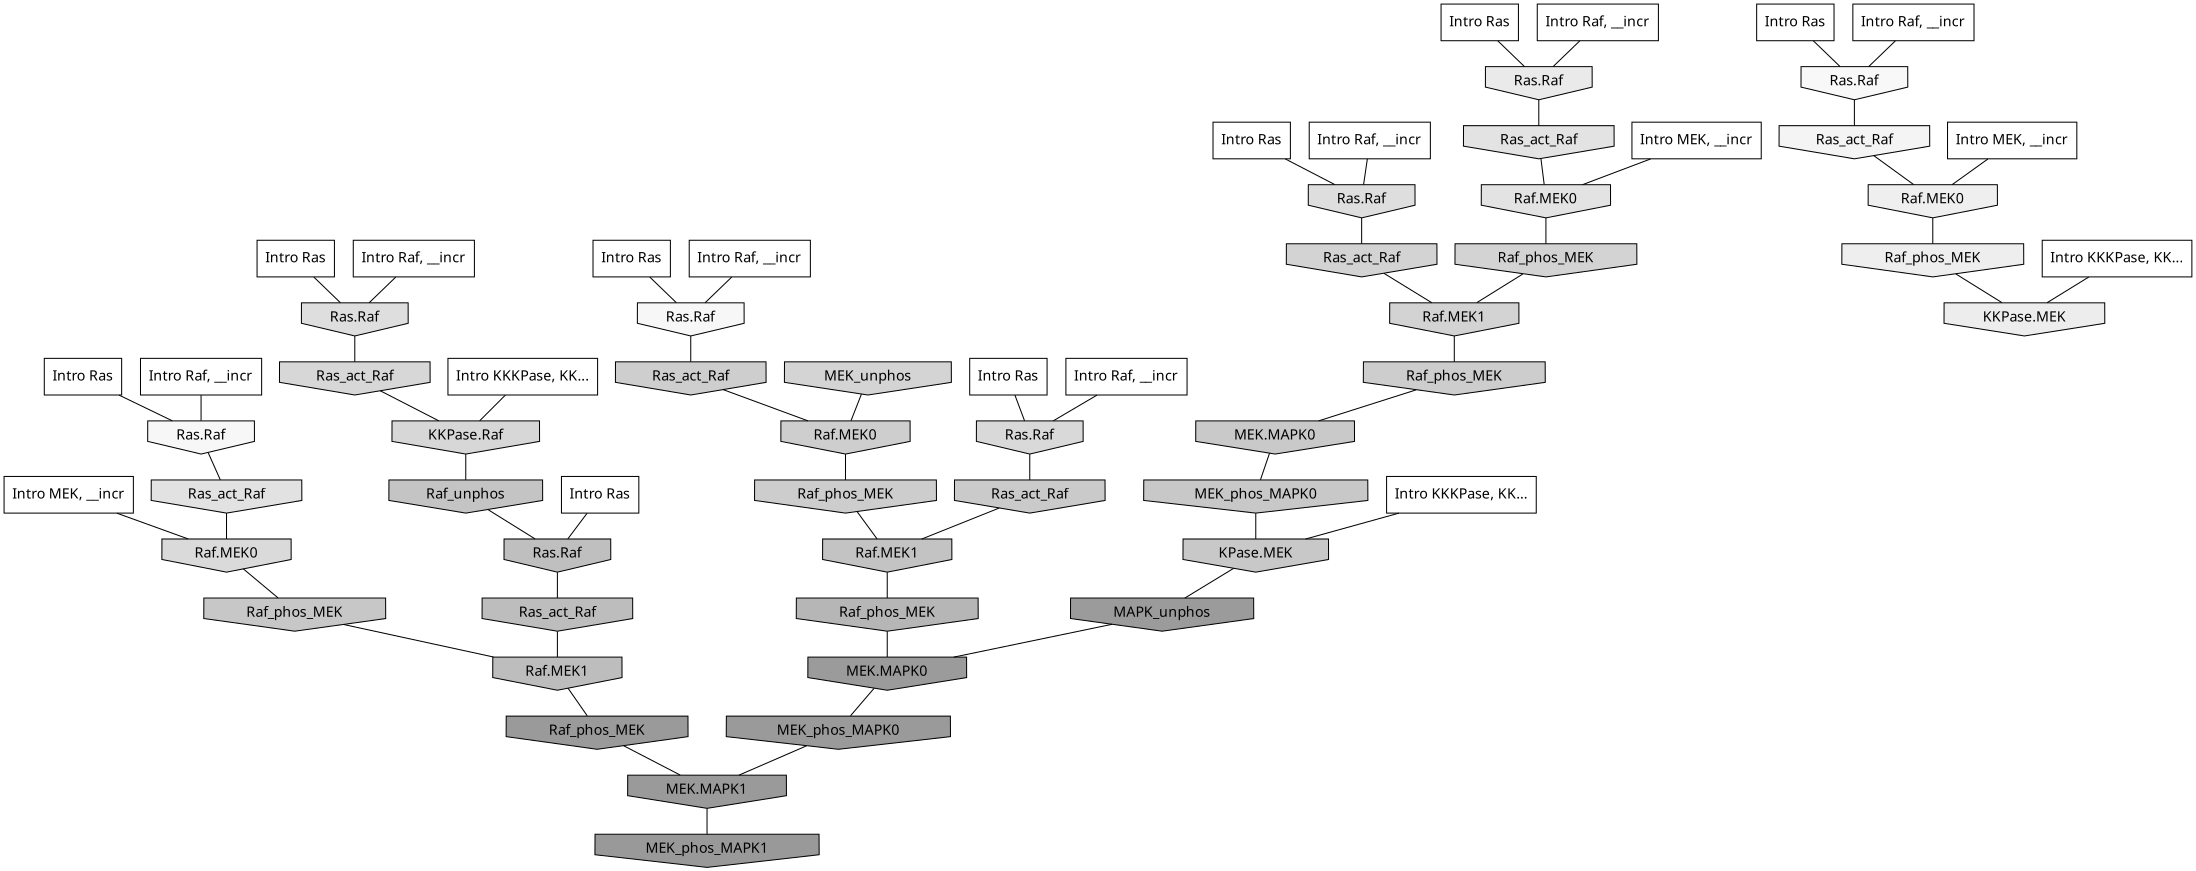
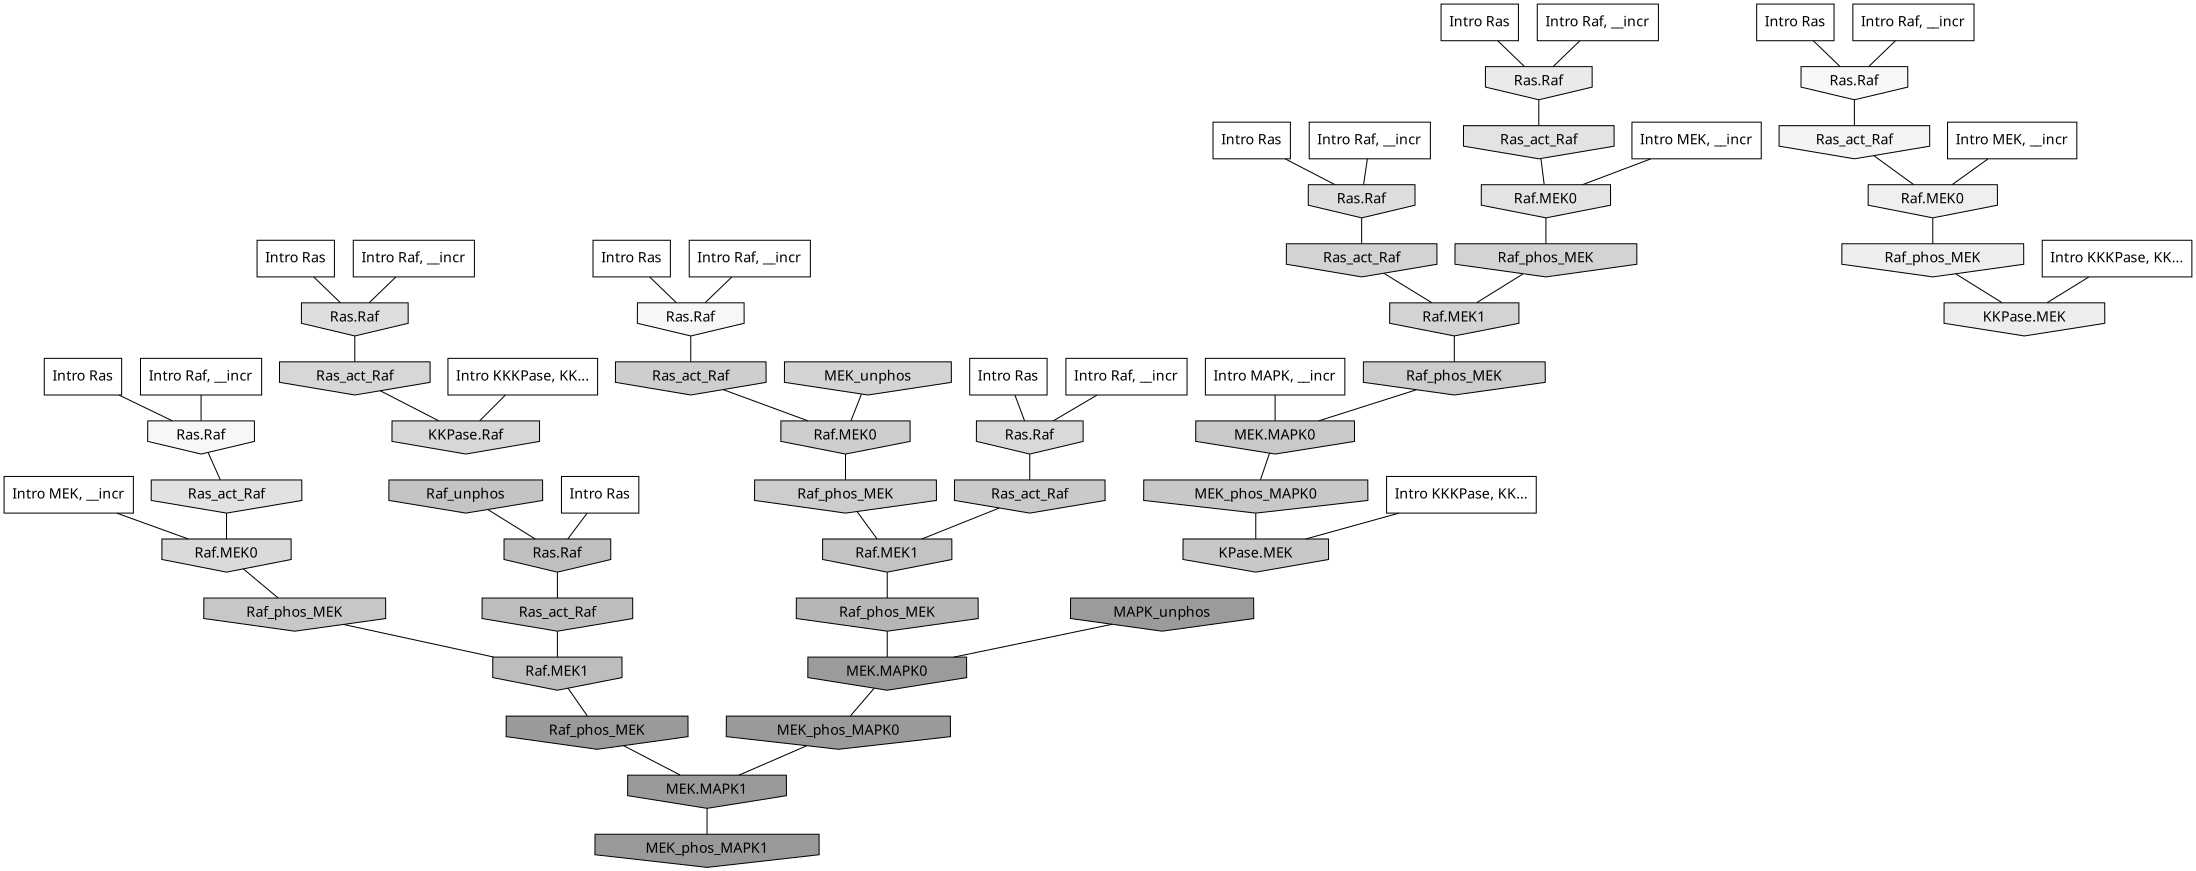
node "Intro MAPK, __incr": added
edge "KKPase.Raf" -- "Raf_unphos": removed
edge "KPase.MEK" -- "MAPK_unphos": removed
